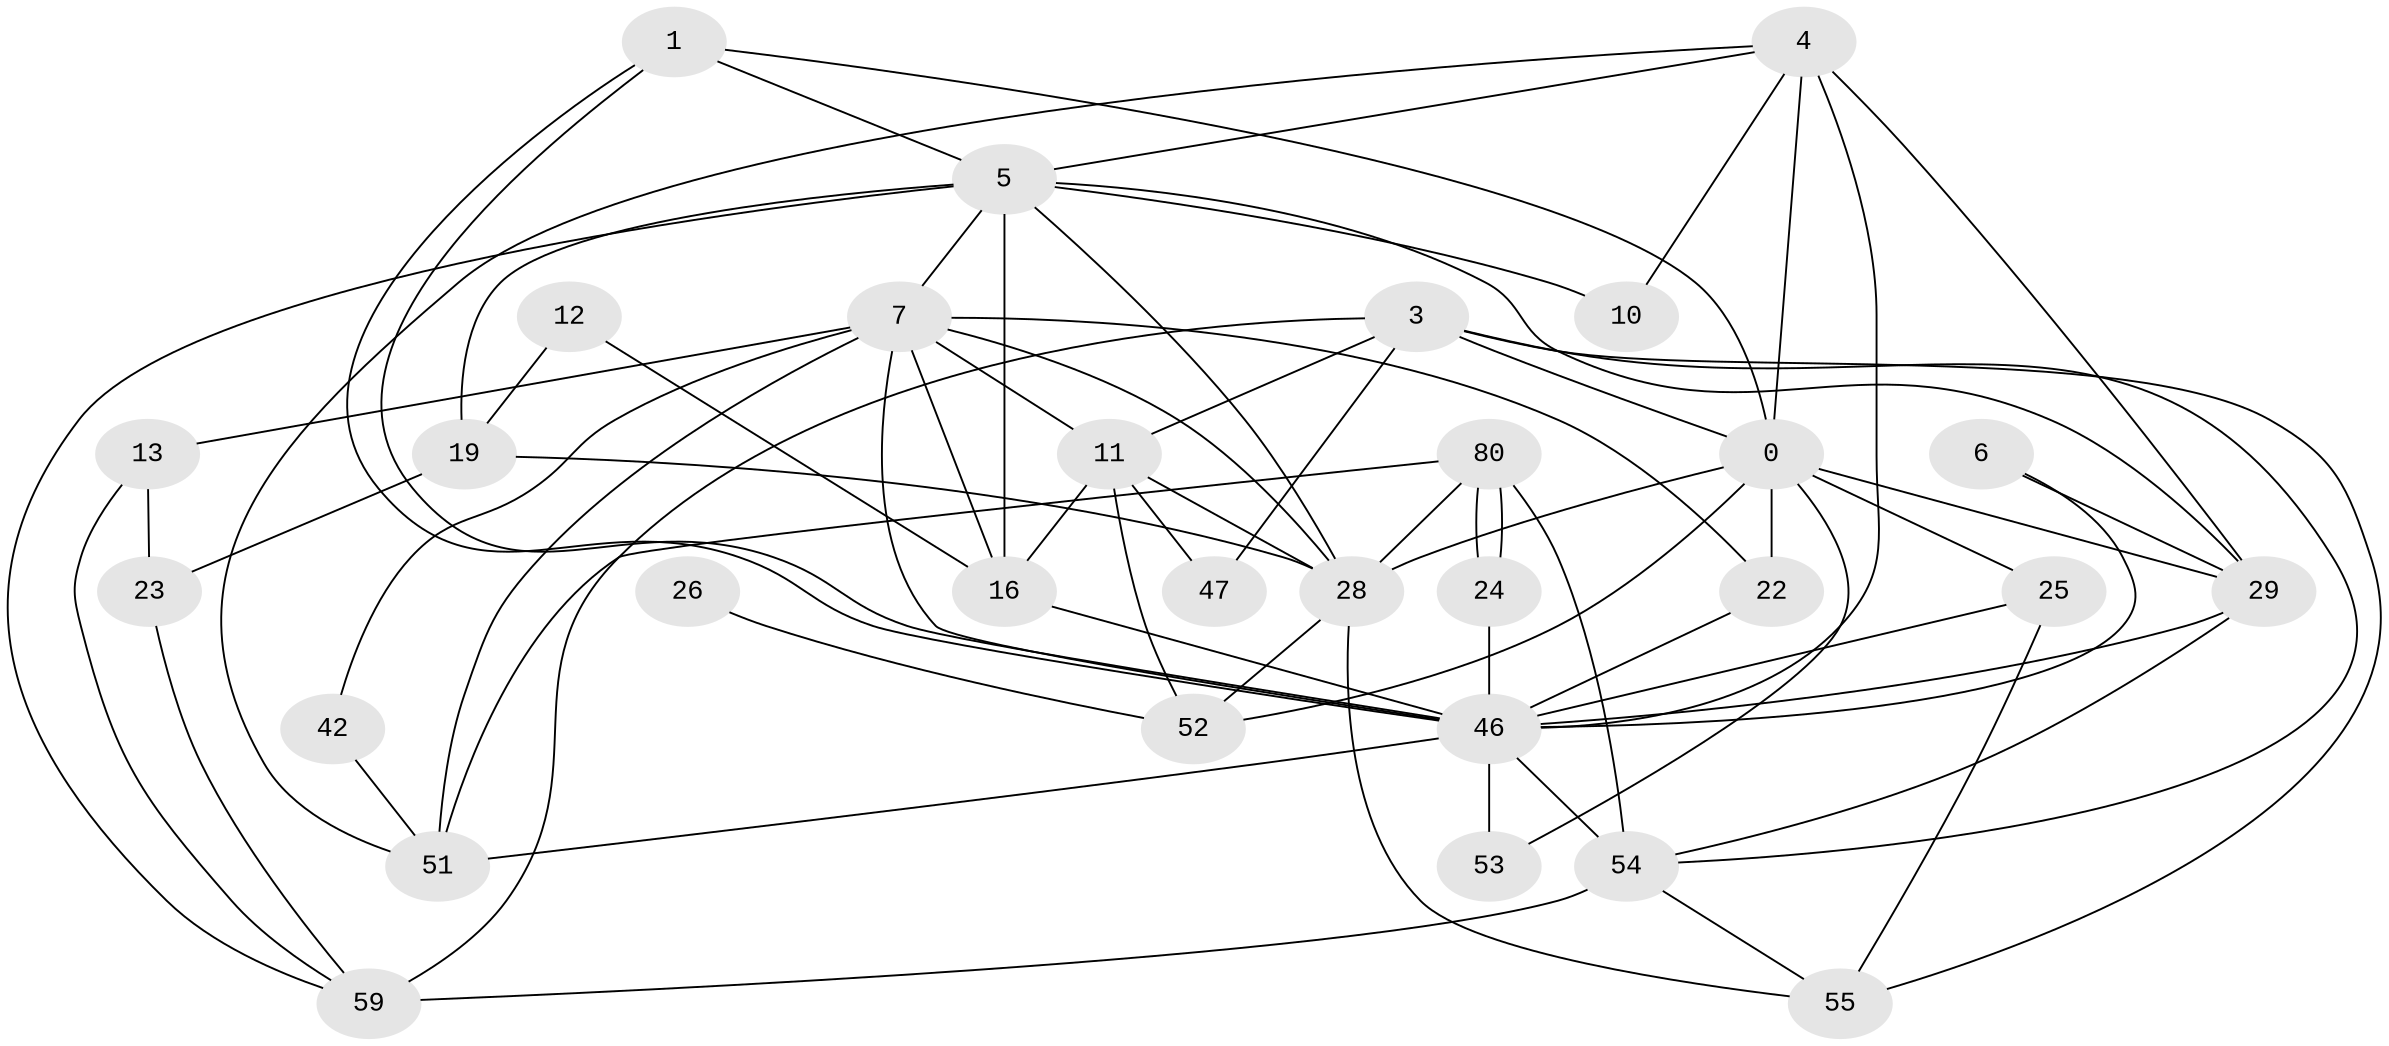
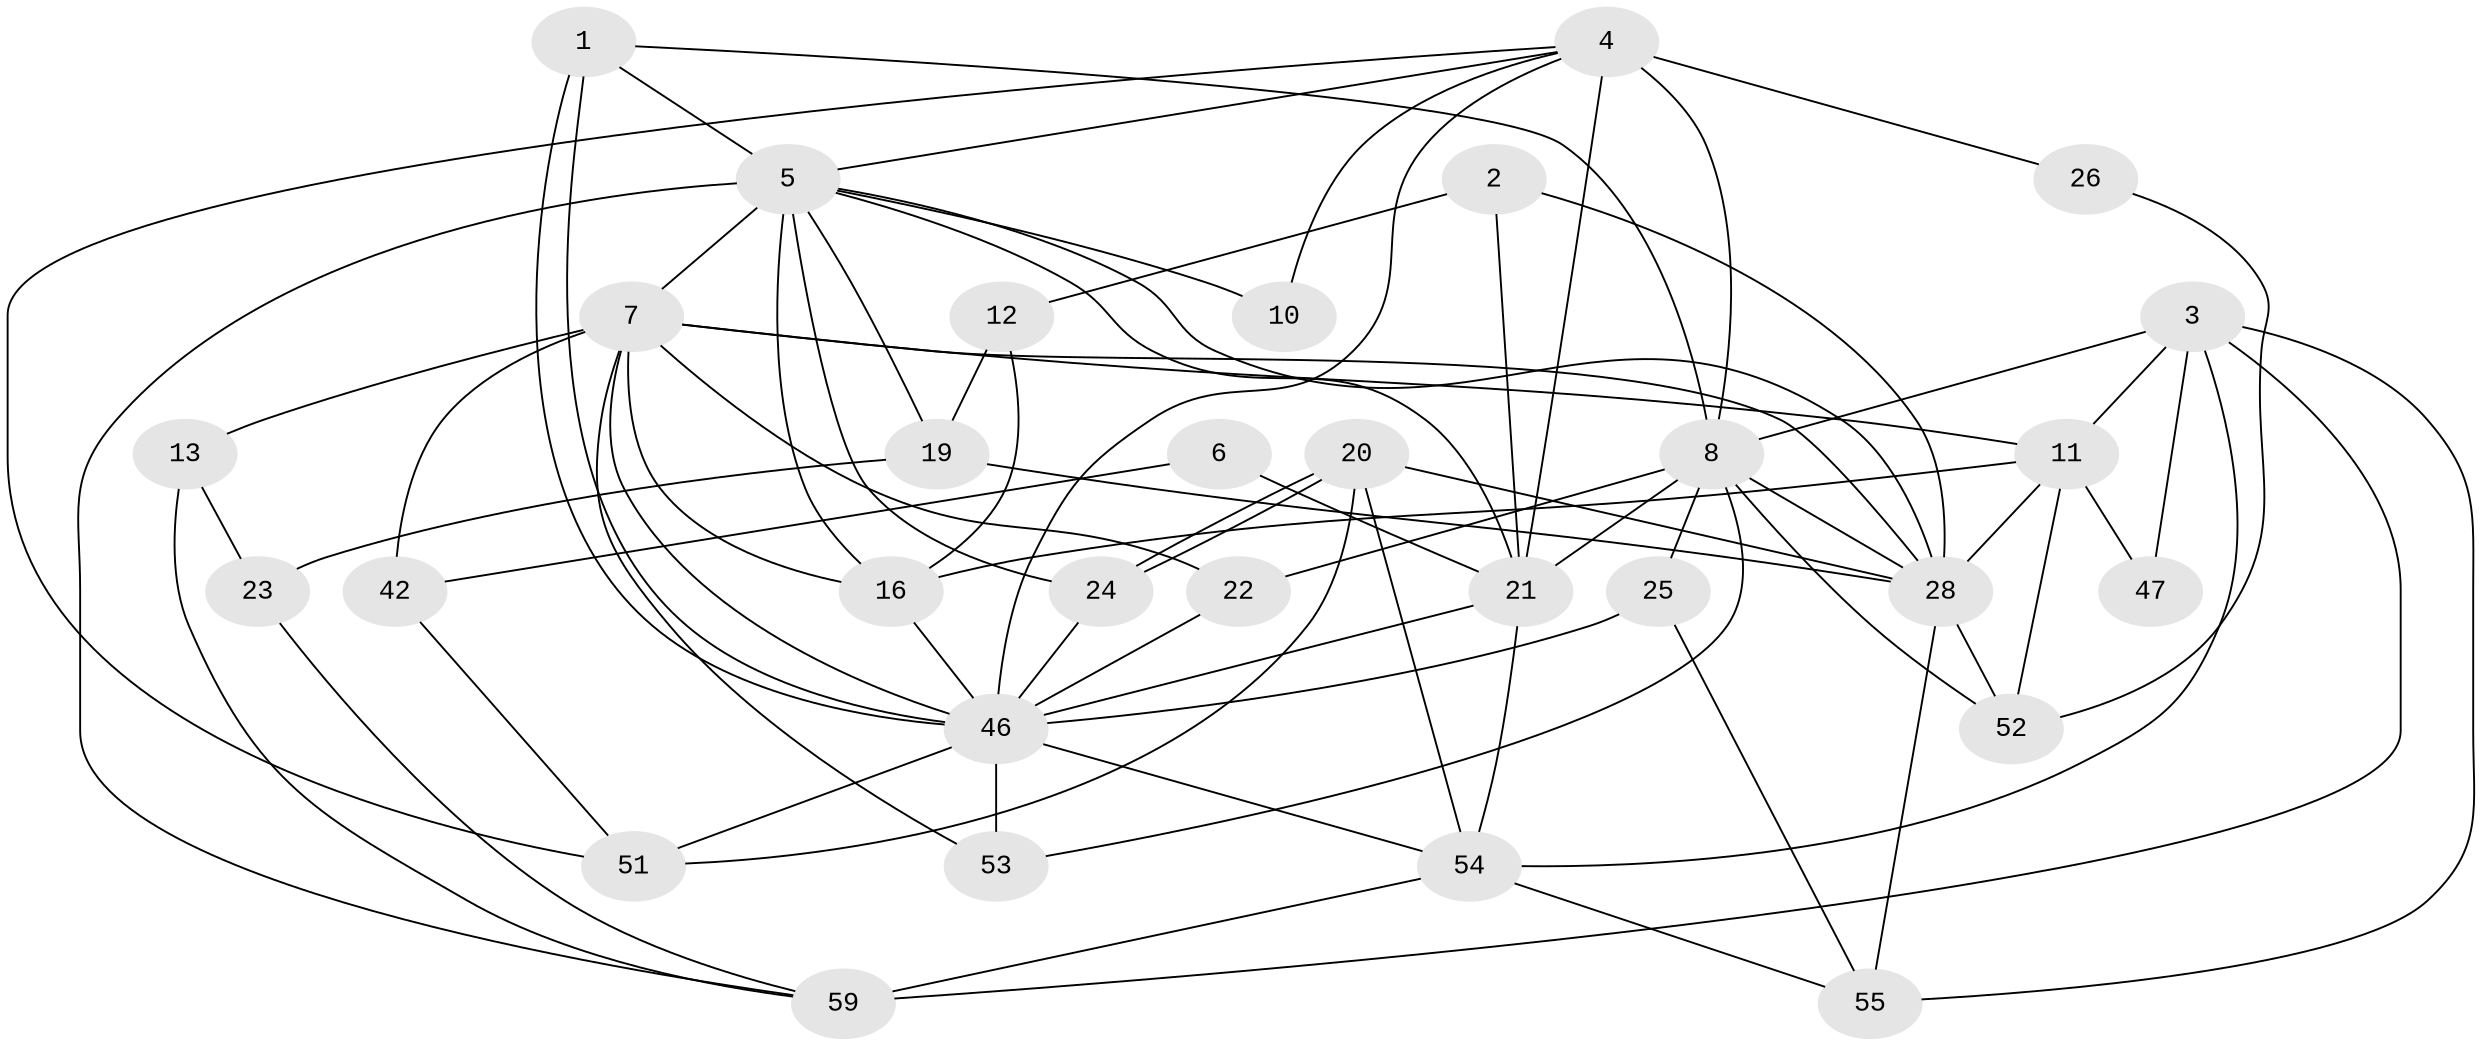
edge "4" -- "26": added
node "2": added
edge "5" -- "24": added
node "80": label "80" -> "20"
node "0": label "0" -> "8"
edge "7" -- "51": now "7" -- "53"
node "29": label "29" -> "21"
edge "6" -- "46": now "6" -- "42"
